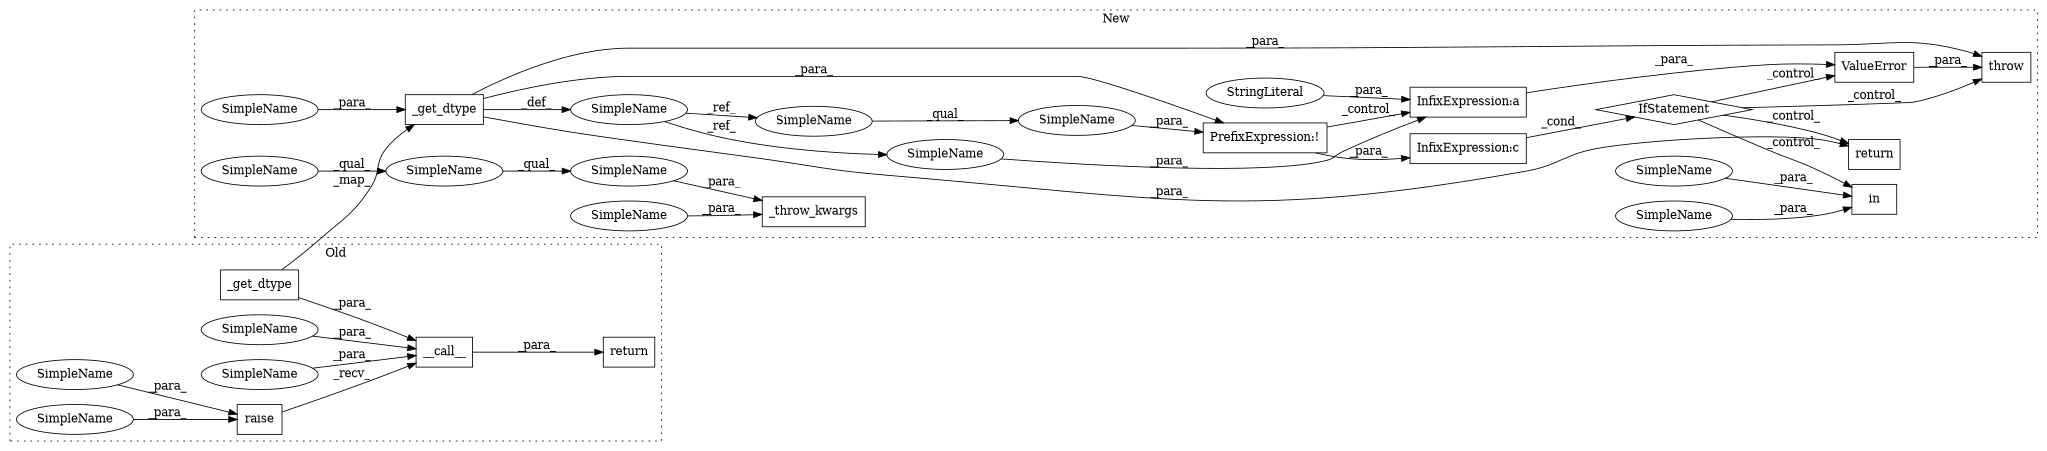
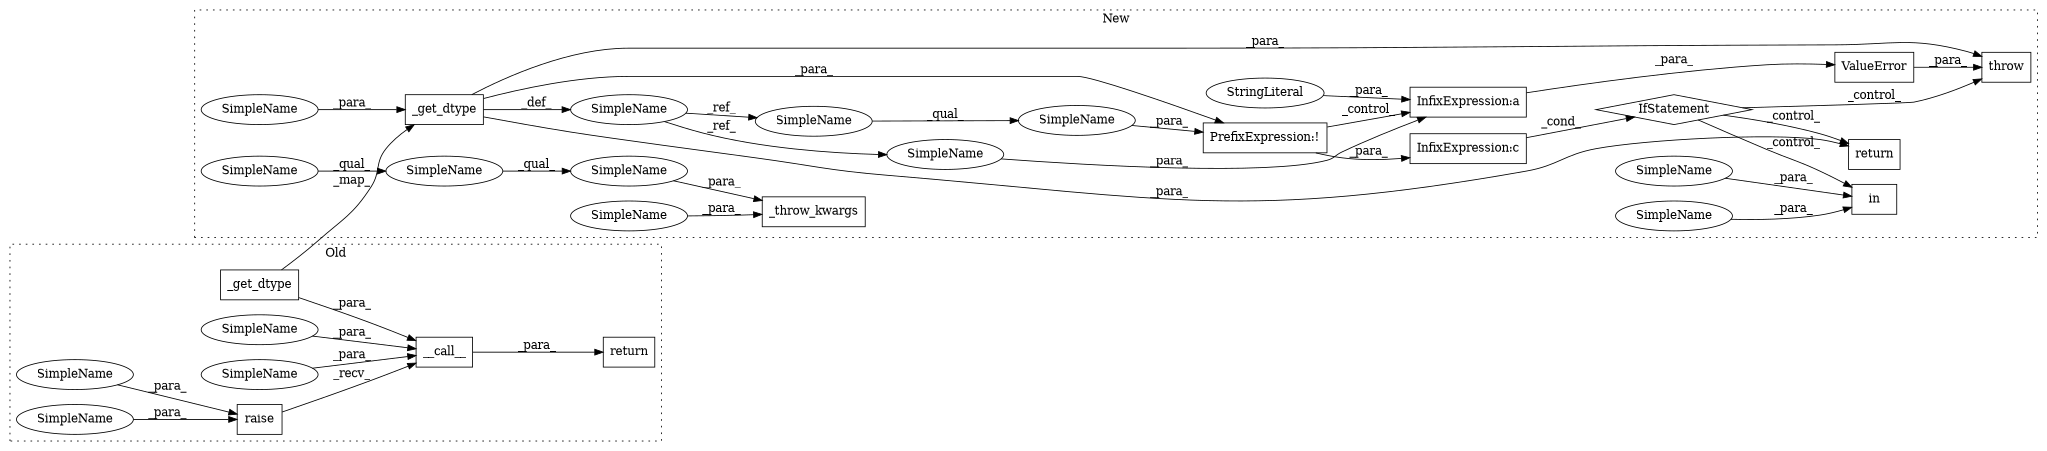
edge "IfStatement" -> "ValueError": removed, label "_control_"
